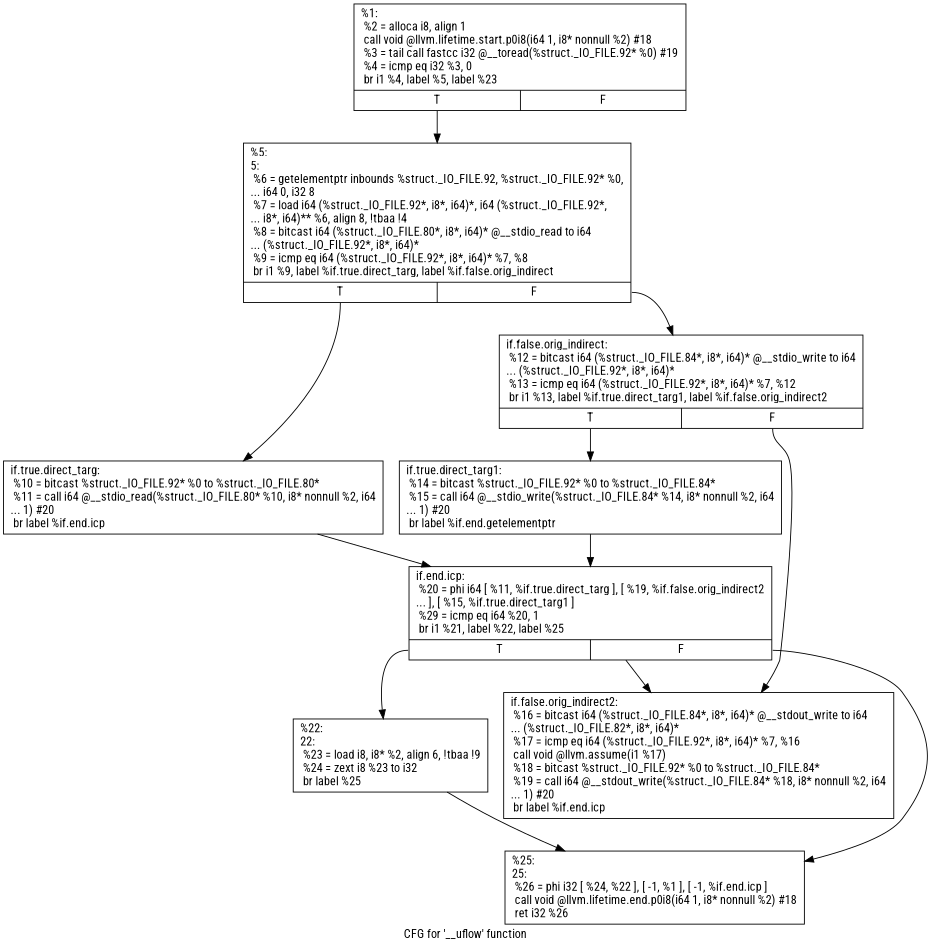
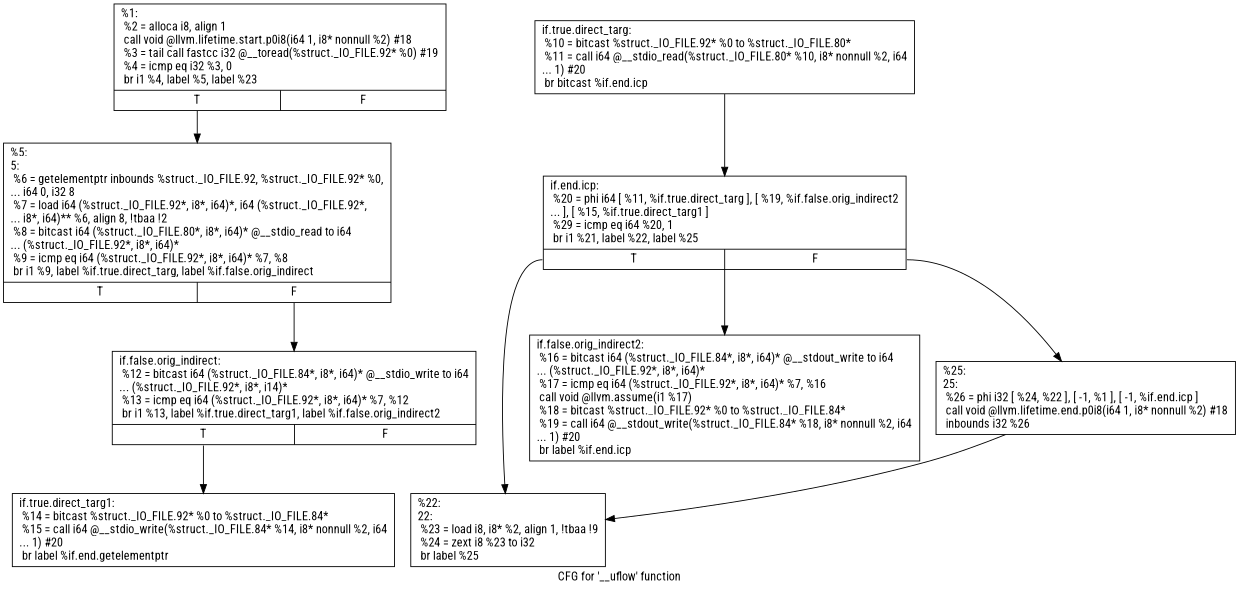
node "%5:": text "... i8*, i64)** %6, align 8, !tbaa !4" -> "... i8*, i64)** %6, align 8, !tbaa !2"
node "if.false.orig_indirect:": text "... (%struct._IO_FILE.92*, i8*, i64)*" -> "... (%struct._IO_FILE.92*, i8*, i14)*"
edge "%5:" -> "if.true.direct_targ:": removed
node "if.true.direct_targ:": text "br label %if.end.icp" -> "br bitcast %if.end.icp"
edge "if.true.direct_targ1:" -> "if.end.icp:": removed
edge "if.false.orig_indirect:" -> "if.false.orig_indirect2:": removed
node "if.false.orig_indirect2:": text "... (%struct._IO_FILE.82*, i8*, i64)*" -> "... (%struct._IO_FILE.92*, i8*, i64)*"
node "%22:": text "%23 = load i8, i8* %2, align 6, !tbaa !9" -> "%23 = load i8, i8* %2, align 1, !tbaa !9"
edge "%22:" -> "%25:": reversed
node "%25:": text "ret i32 %26" -> "inbounds i32 %26"
